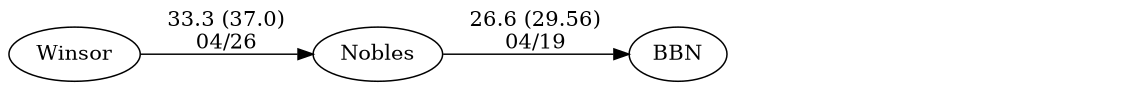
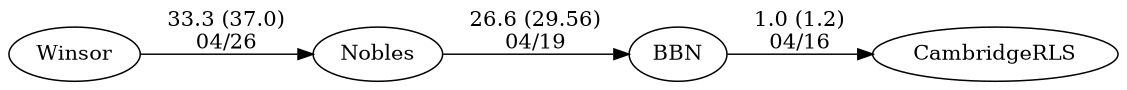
node "CambridgeRLS": added
